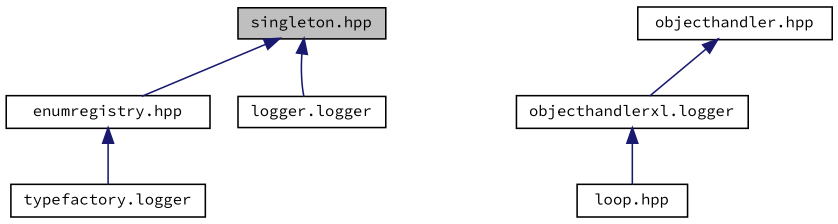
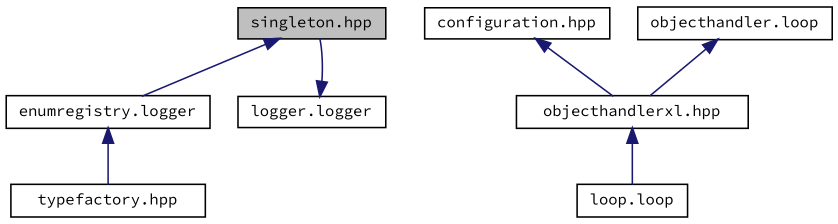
node "configuration.hpp": added
node "objecthandler.hpp": label "objecthandler.hpp" -> "objecthandler.loop"
edge "logger.logger" -> "singleton.hpp": reversed
node "enumregistry.hpp": label "enumregistry.hpp" -> "enumregistry.logger"
node "objecthandlerxl.logger": label "objecthandlerxl.logger" -> "objecthandlerxl.hpp"
node "typefactory.logger": label "typefactory.logger" -> "typefactory.hpp"
node "loop.hpp": label "loop.hpp" -> "loop.loop"
